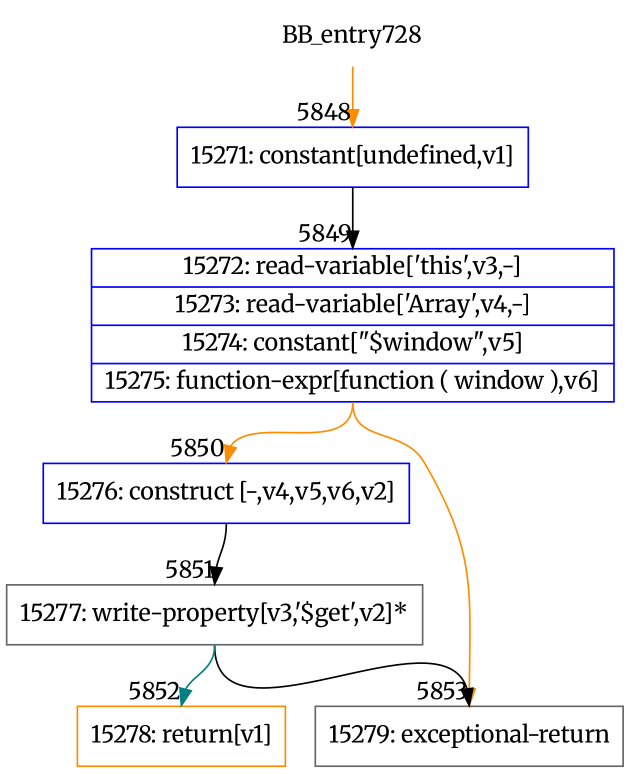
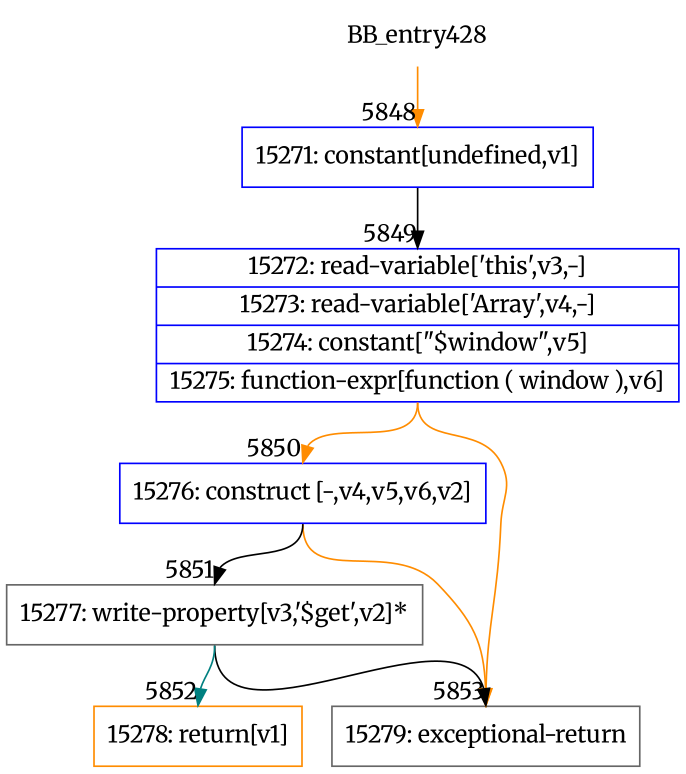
node "BB_entry728": label "BB_entry728" -> "BB_entry428"
edge "15276: construct [-,v4,v5,v6,v2]" -> "15279: exceptional-return": added
